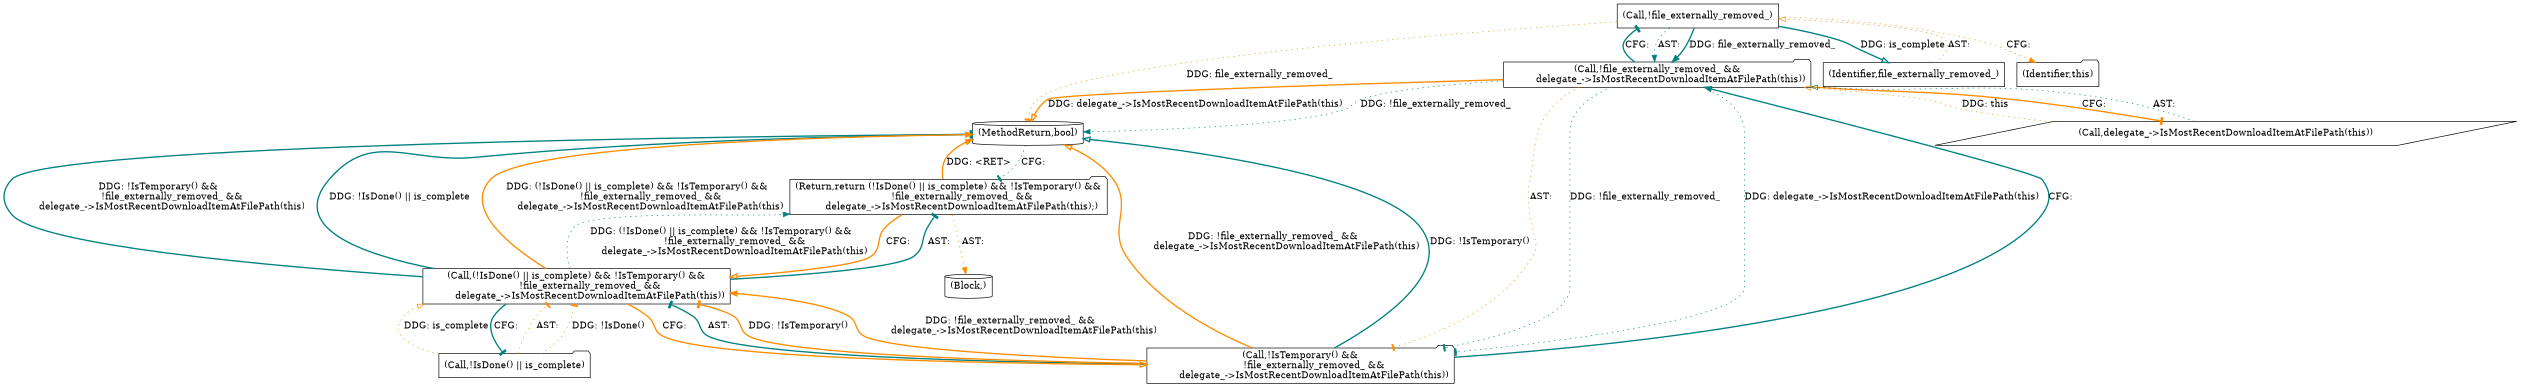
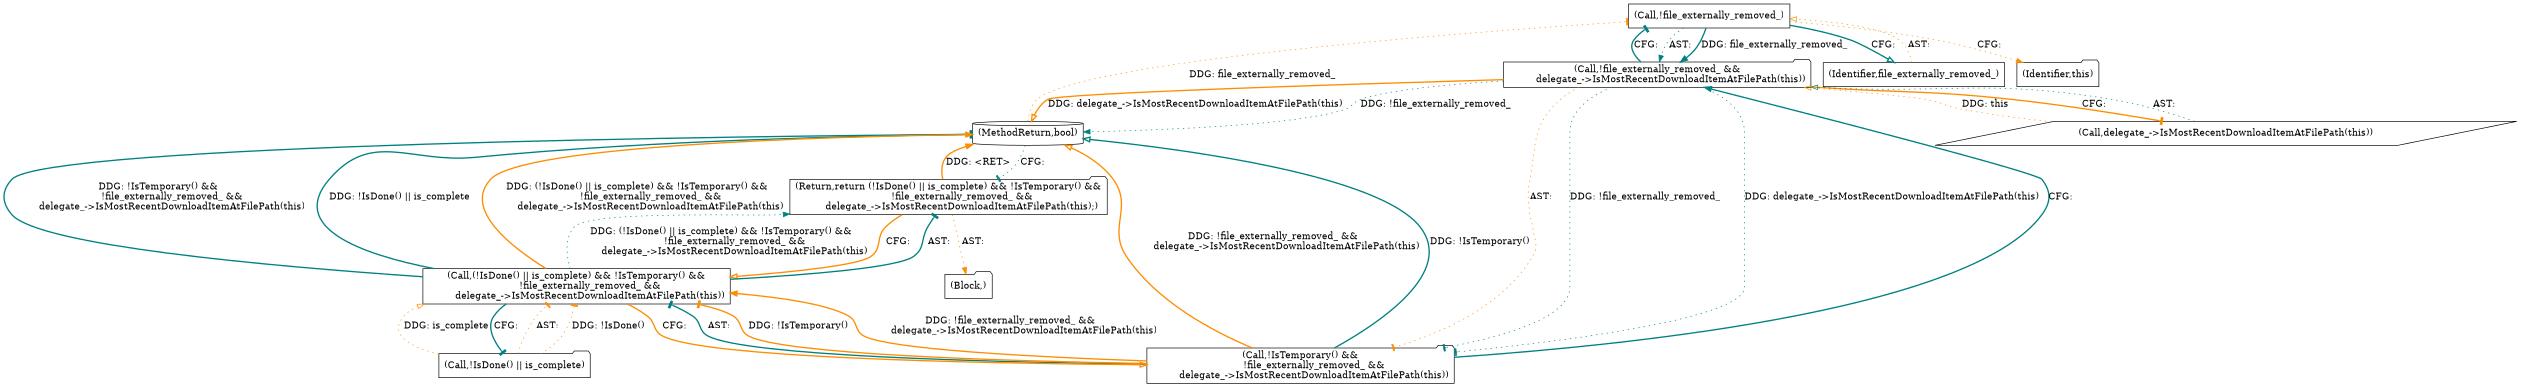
edge "(Call,!file_externally_removed_)" -> "(Identifier,file_externally_removed_)": label "DDG: is_complete" -> "CFG: "
edge "(Call,!file_externally_removed_)" -> "(MethodReturn,bool)": reversed
node "(Block,)": shape cylinder -> folder
